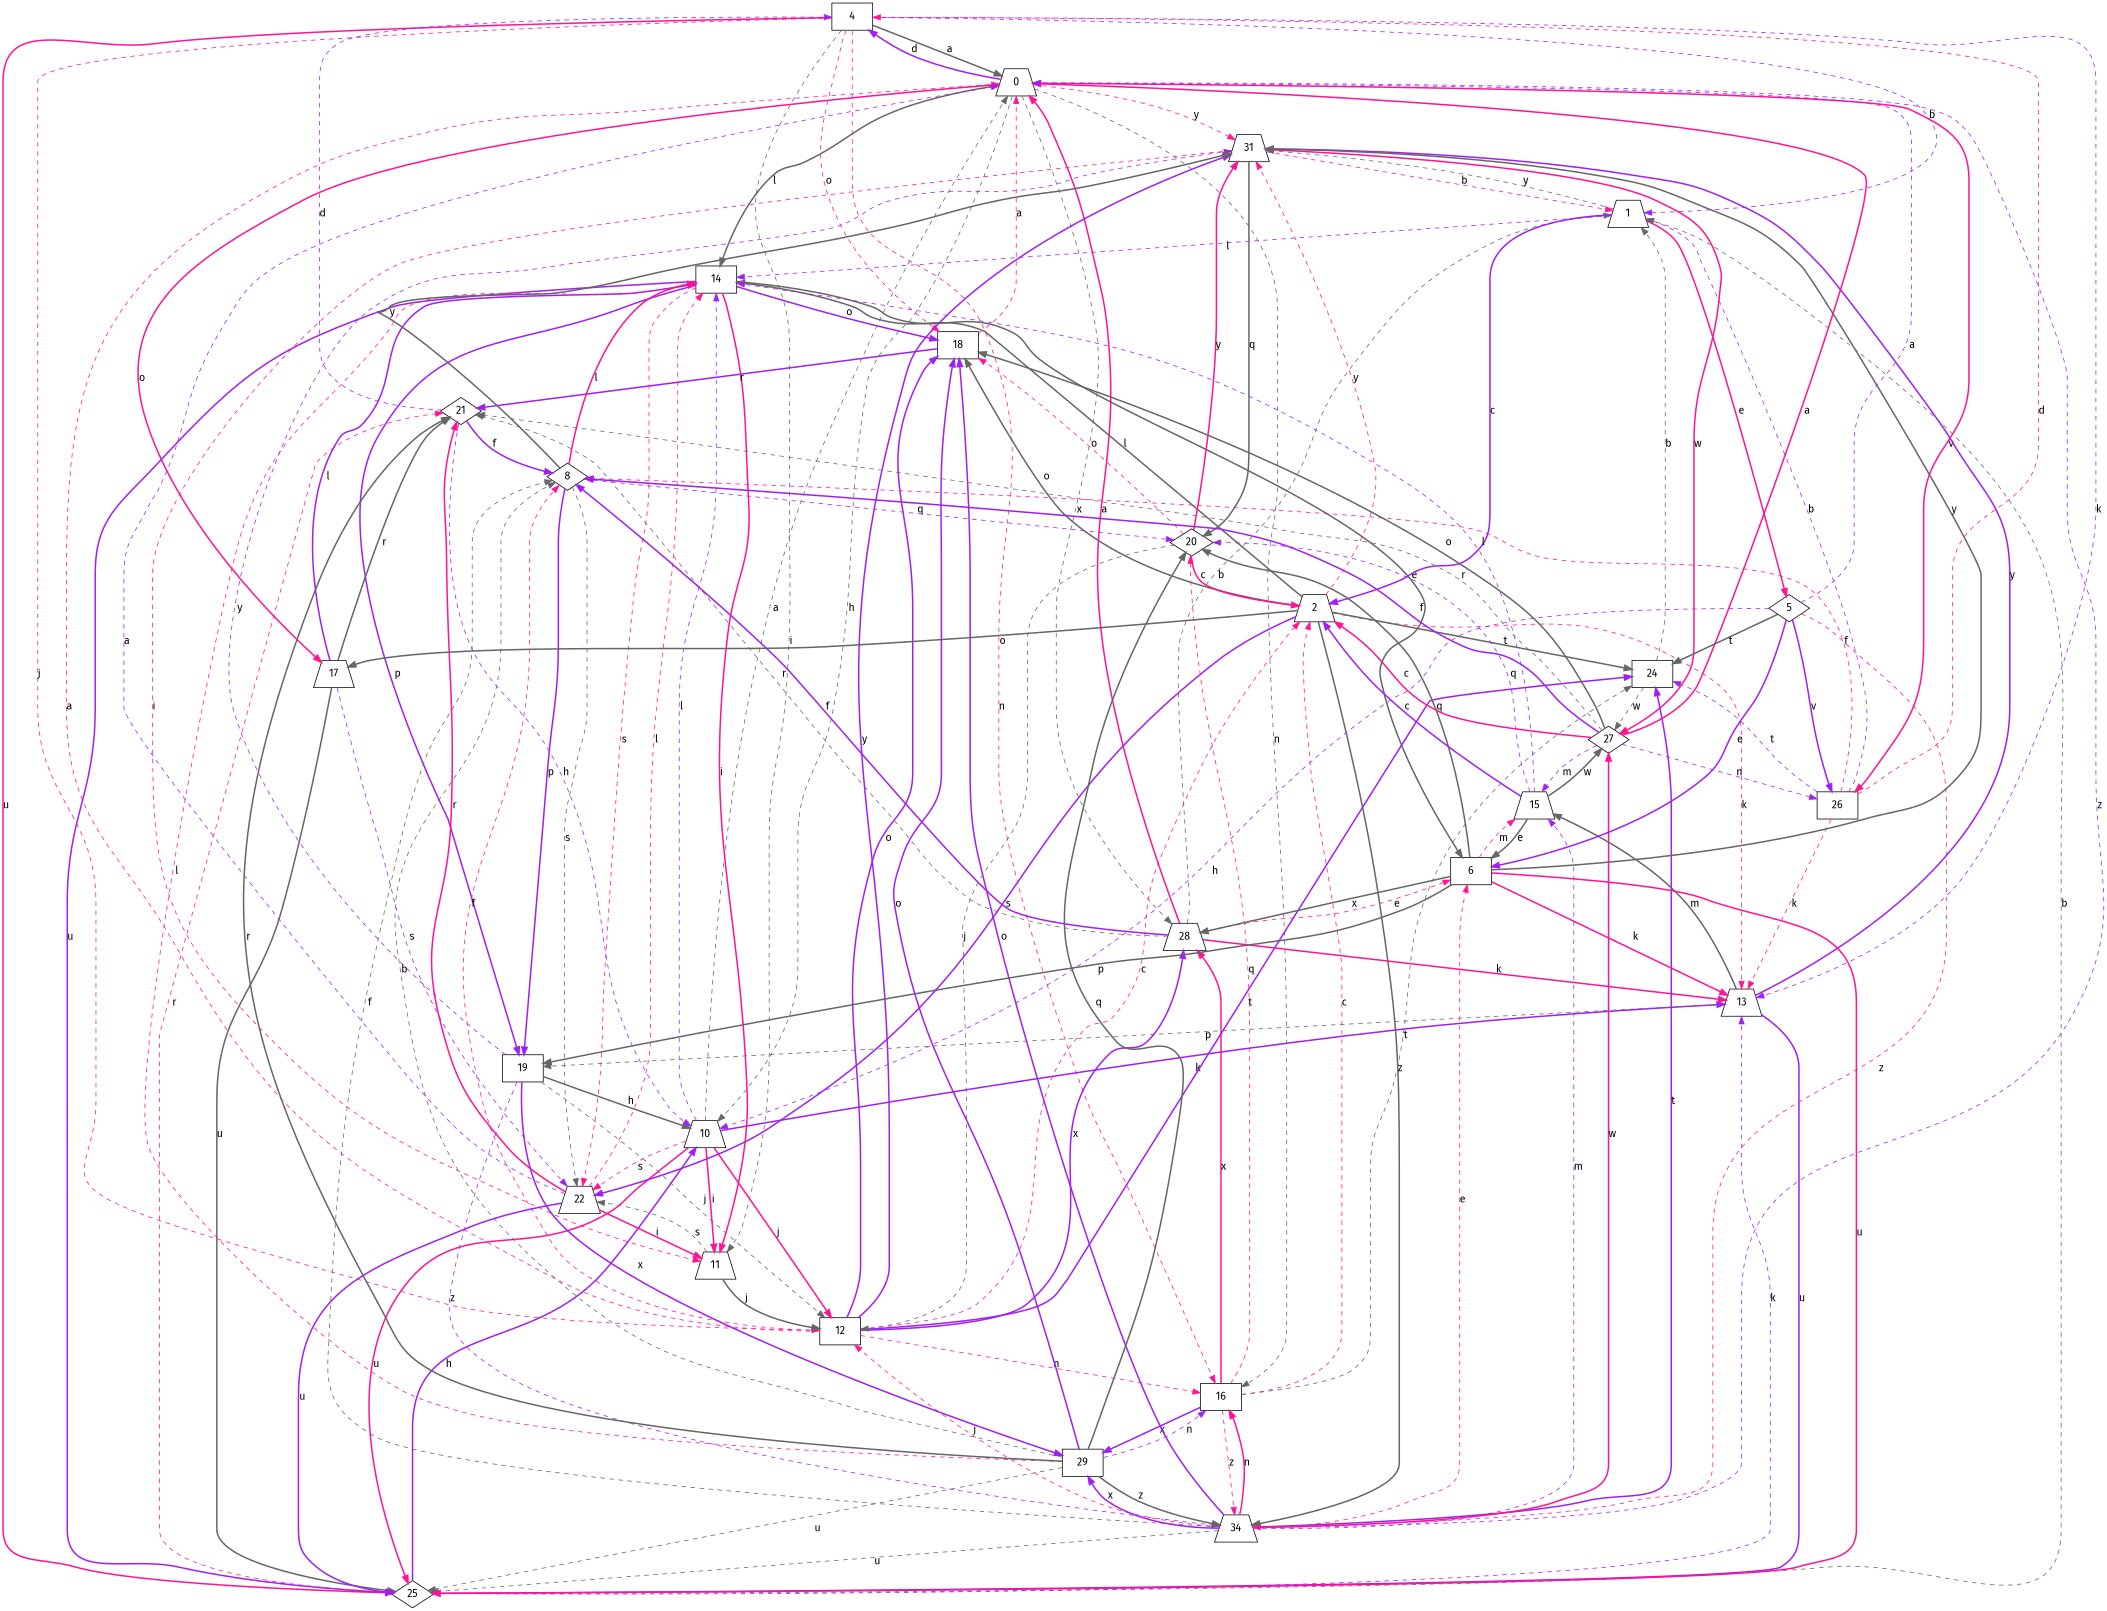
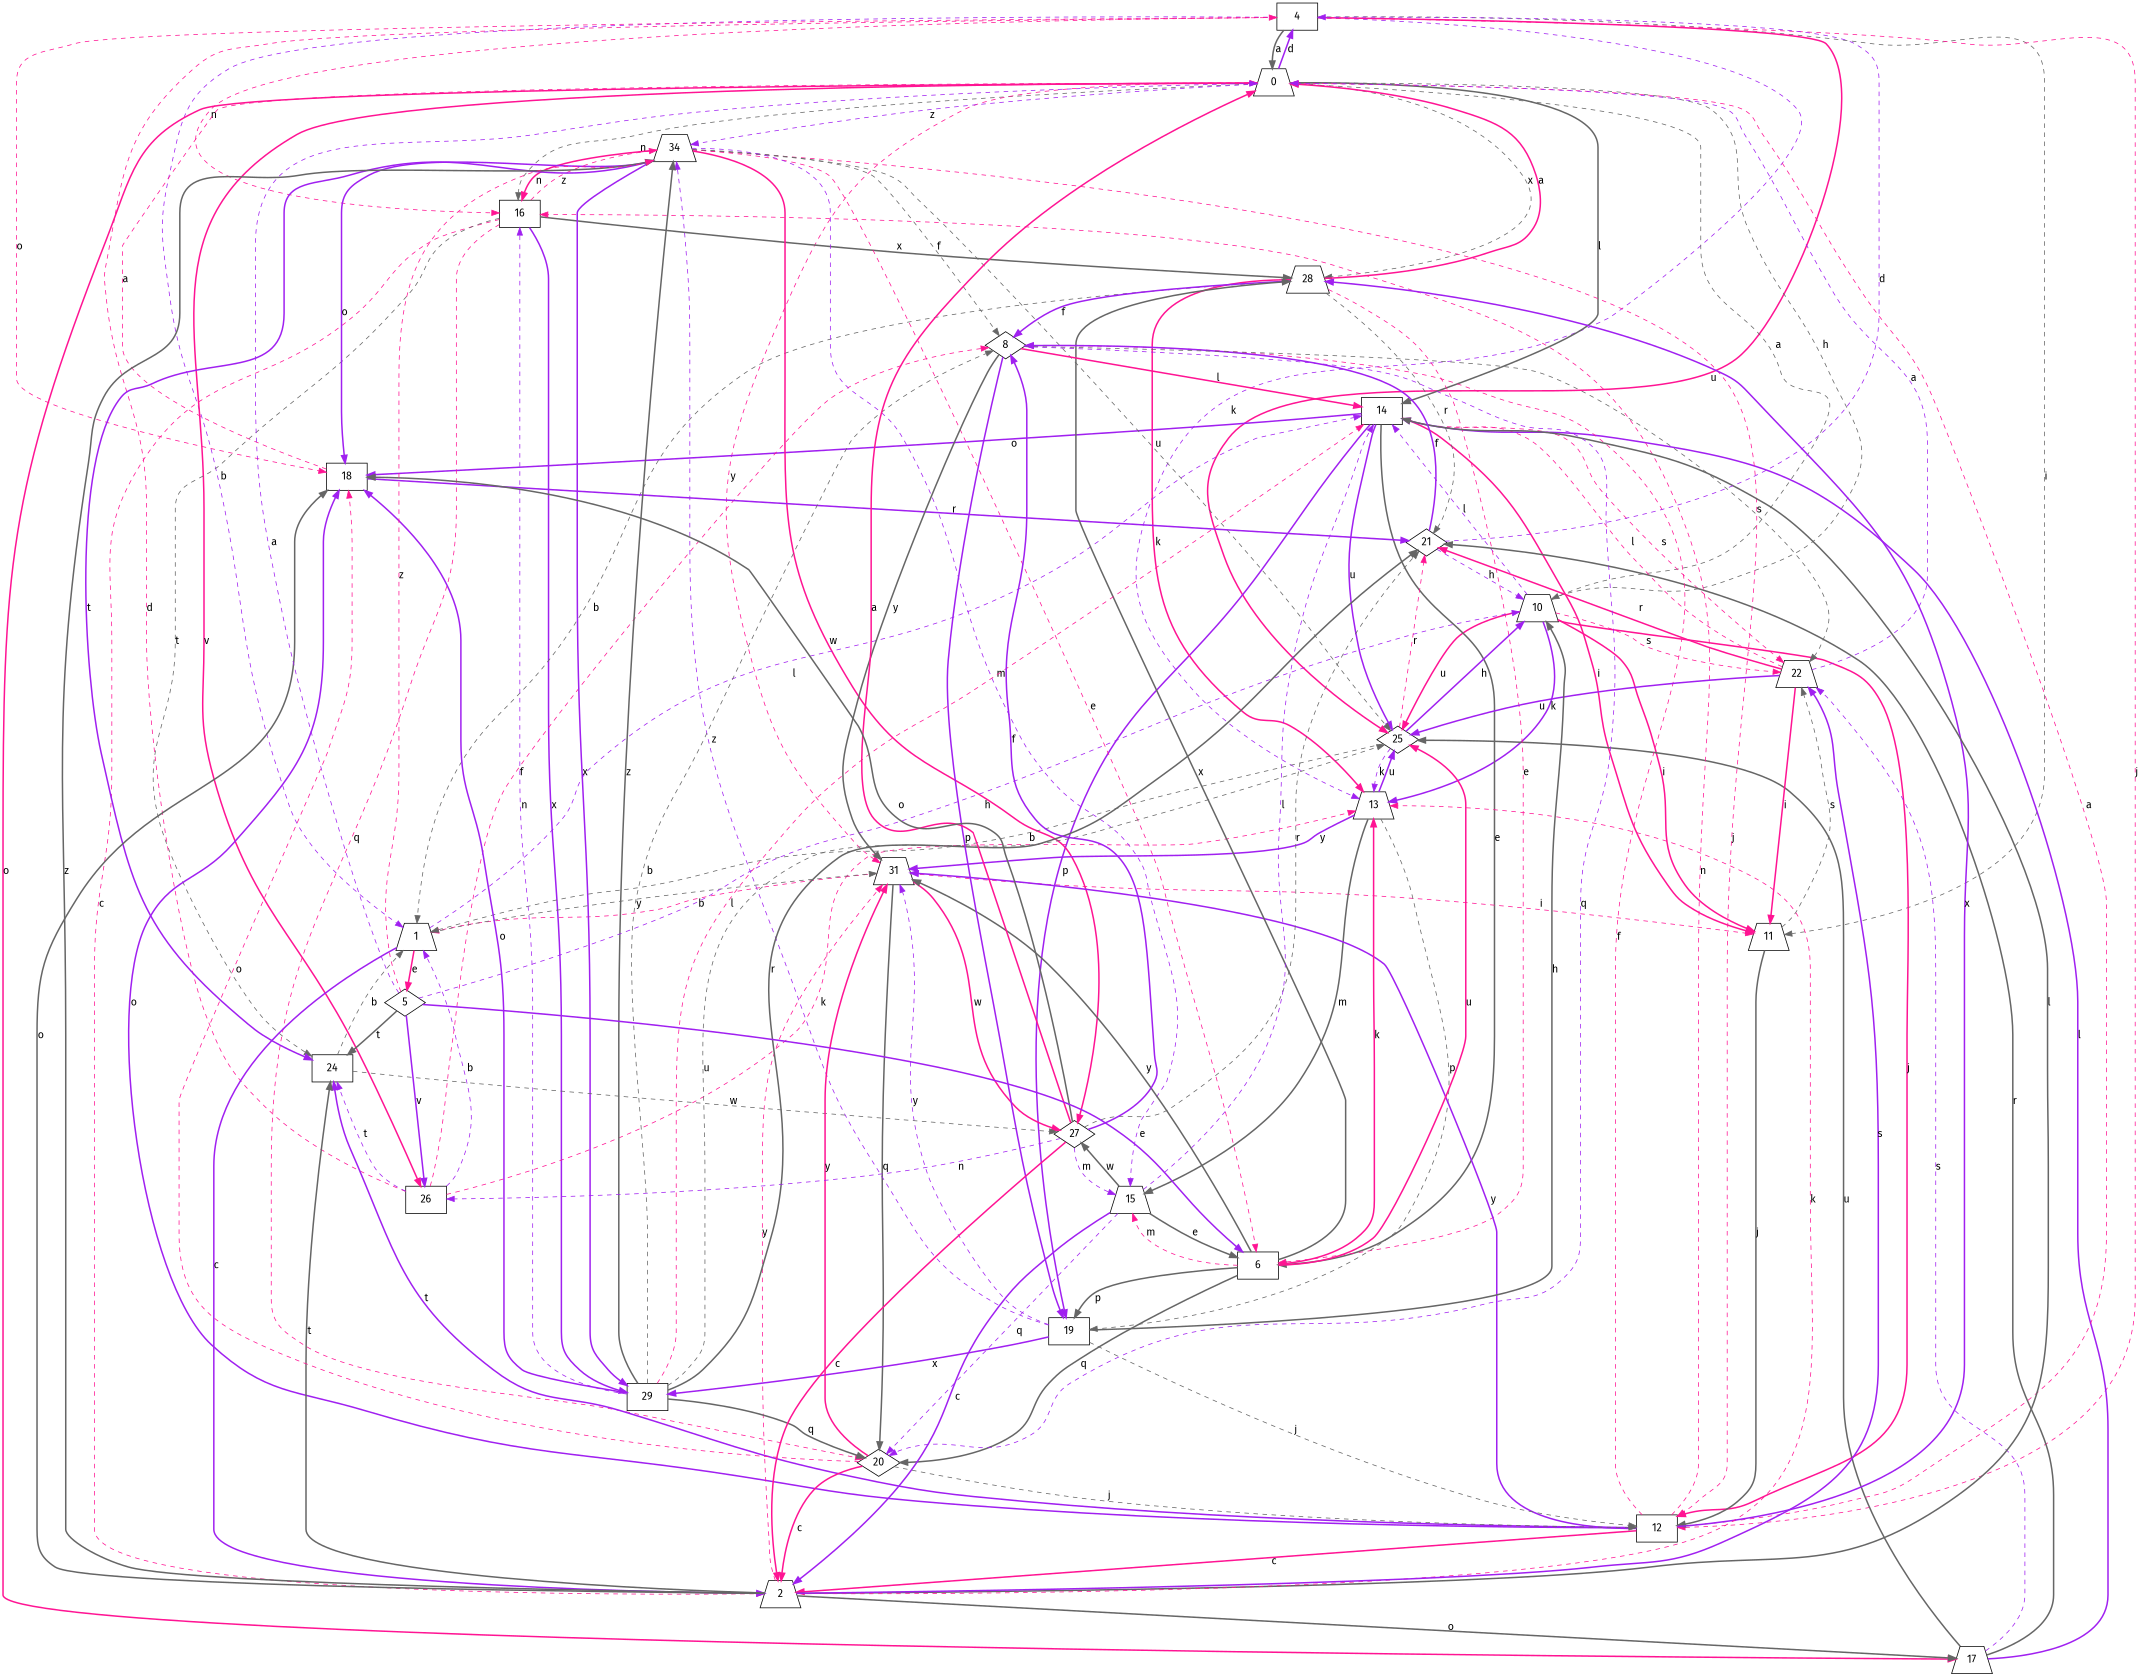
edge "34" -> "0": reversed
edge "12" -> "2": style dashed -> bold
edge "16" -> "28": color deeppink -> gray40
